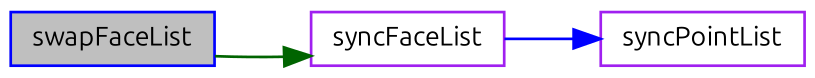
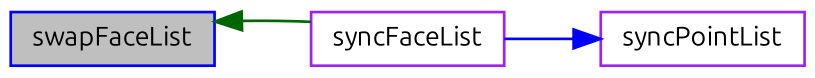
edge "swapFaceList" -> "syncFaceList": reversed
